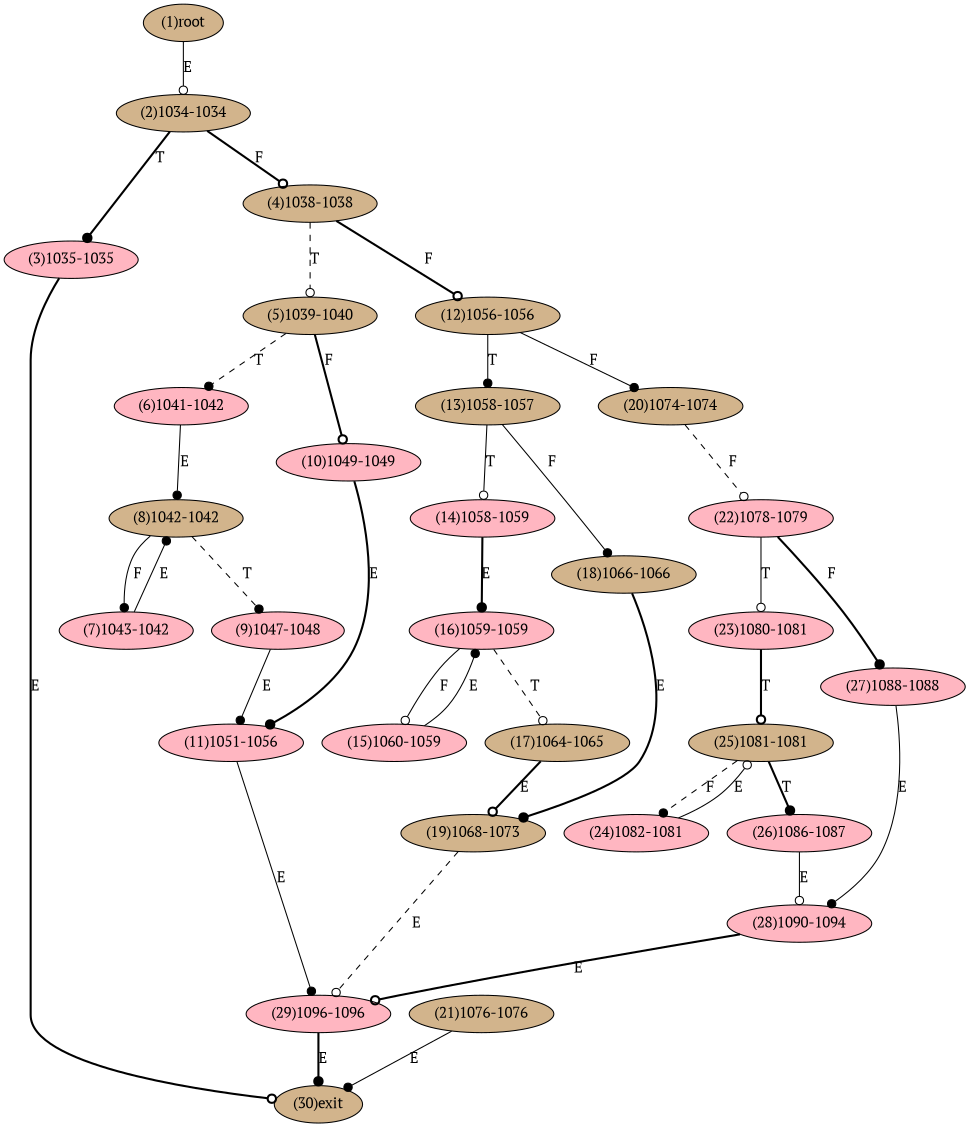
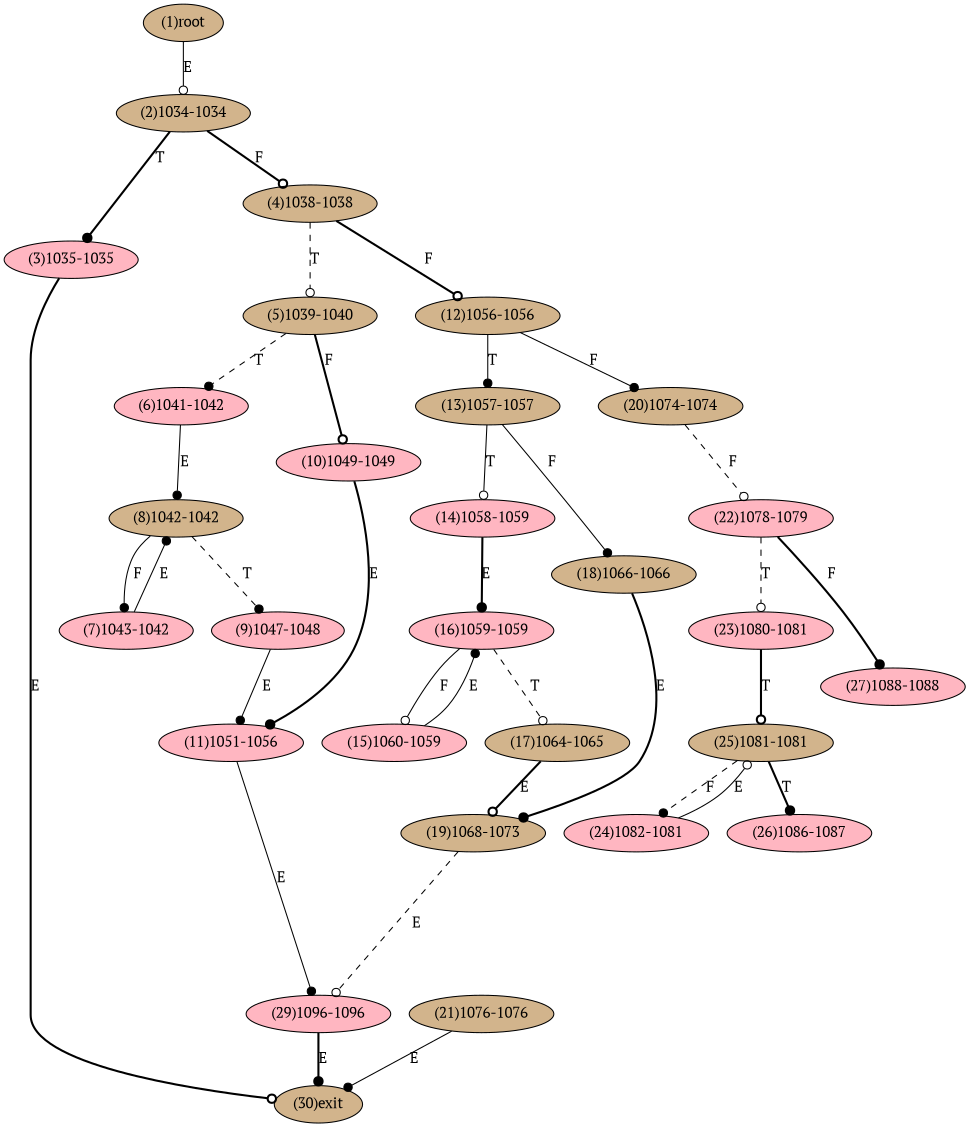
node "(13)1058-1057": label "(13)1058-1057" -> "(13)1057-1057"
edge "(22)1078-1079" -> "(23)1080-1081": style solid -> dashed
node "(28)1090-1094": removed
